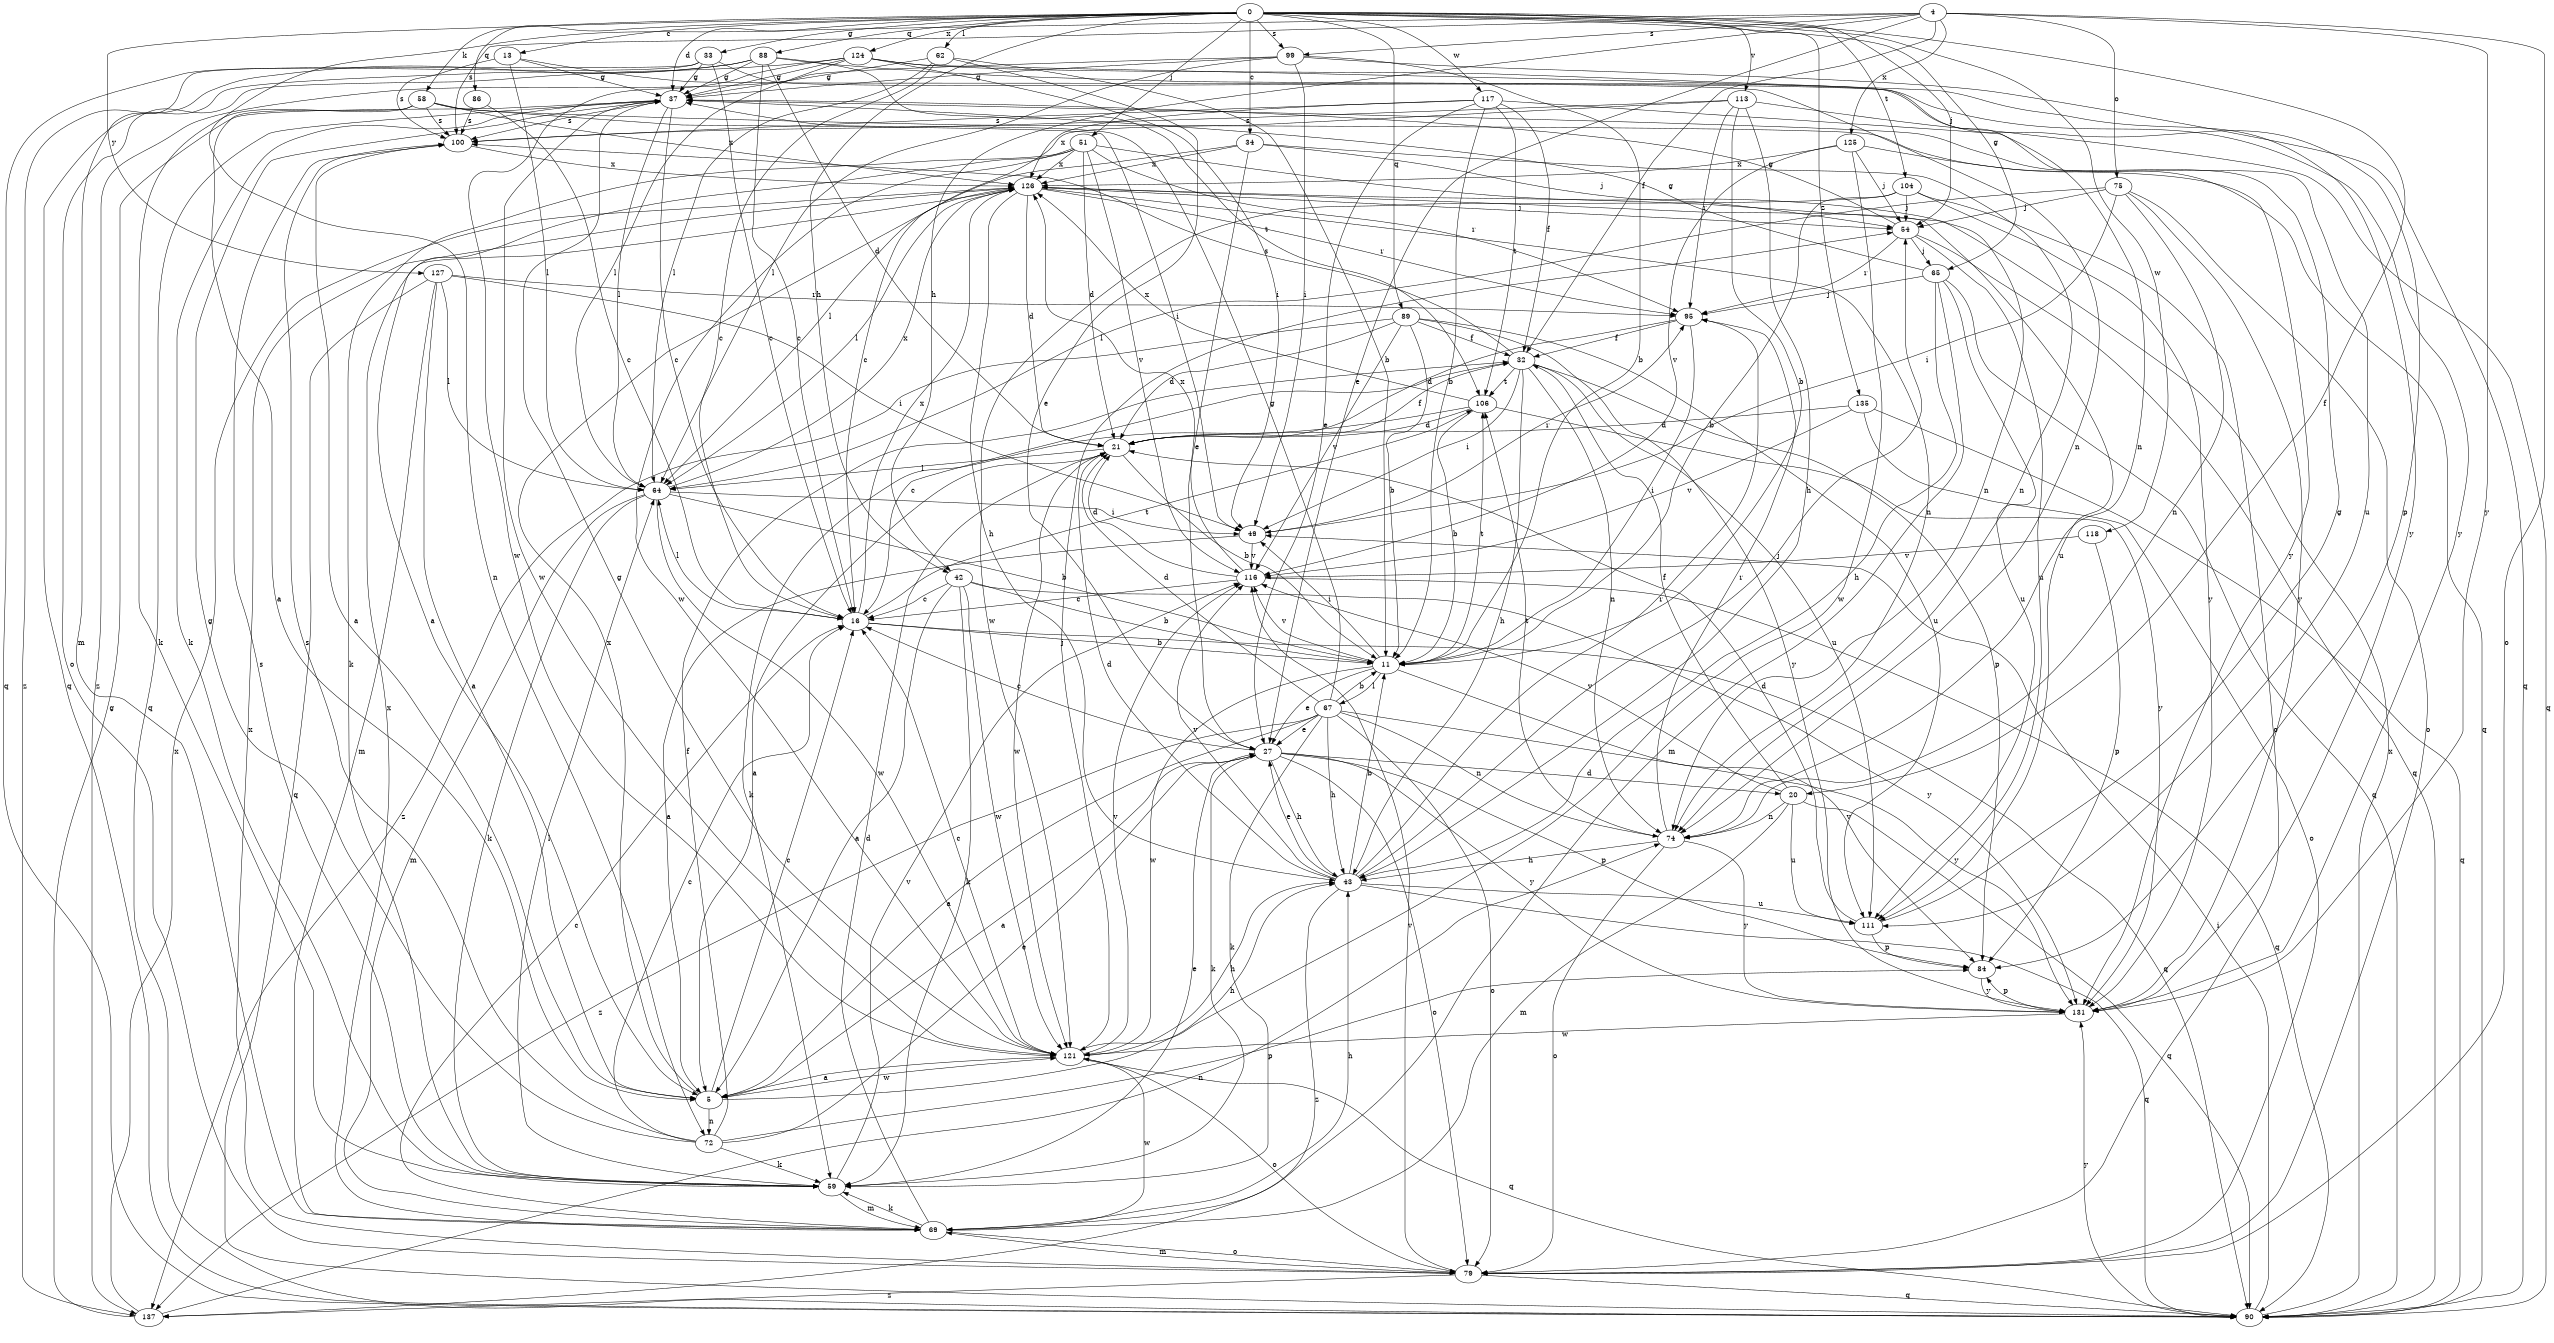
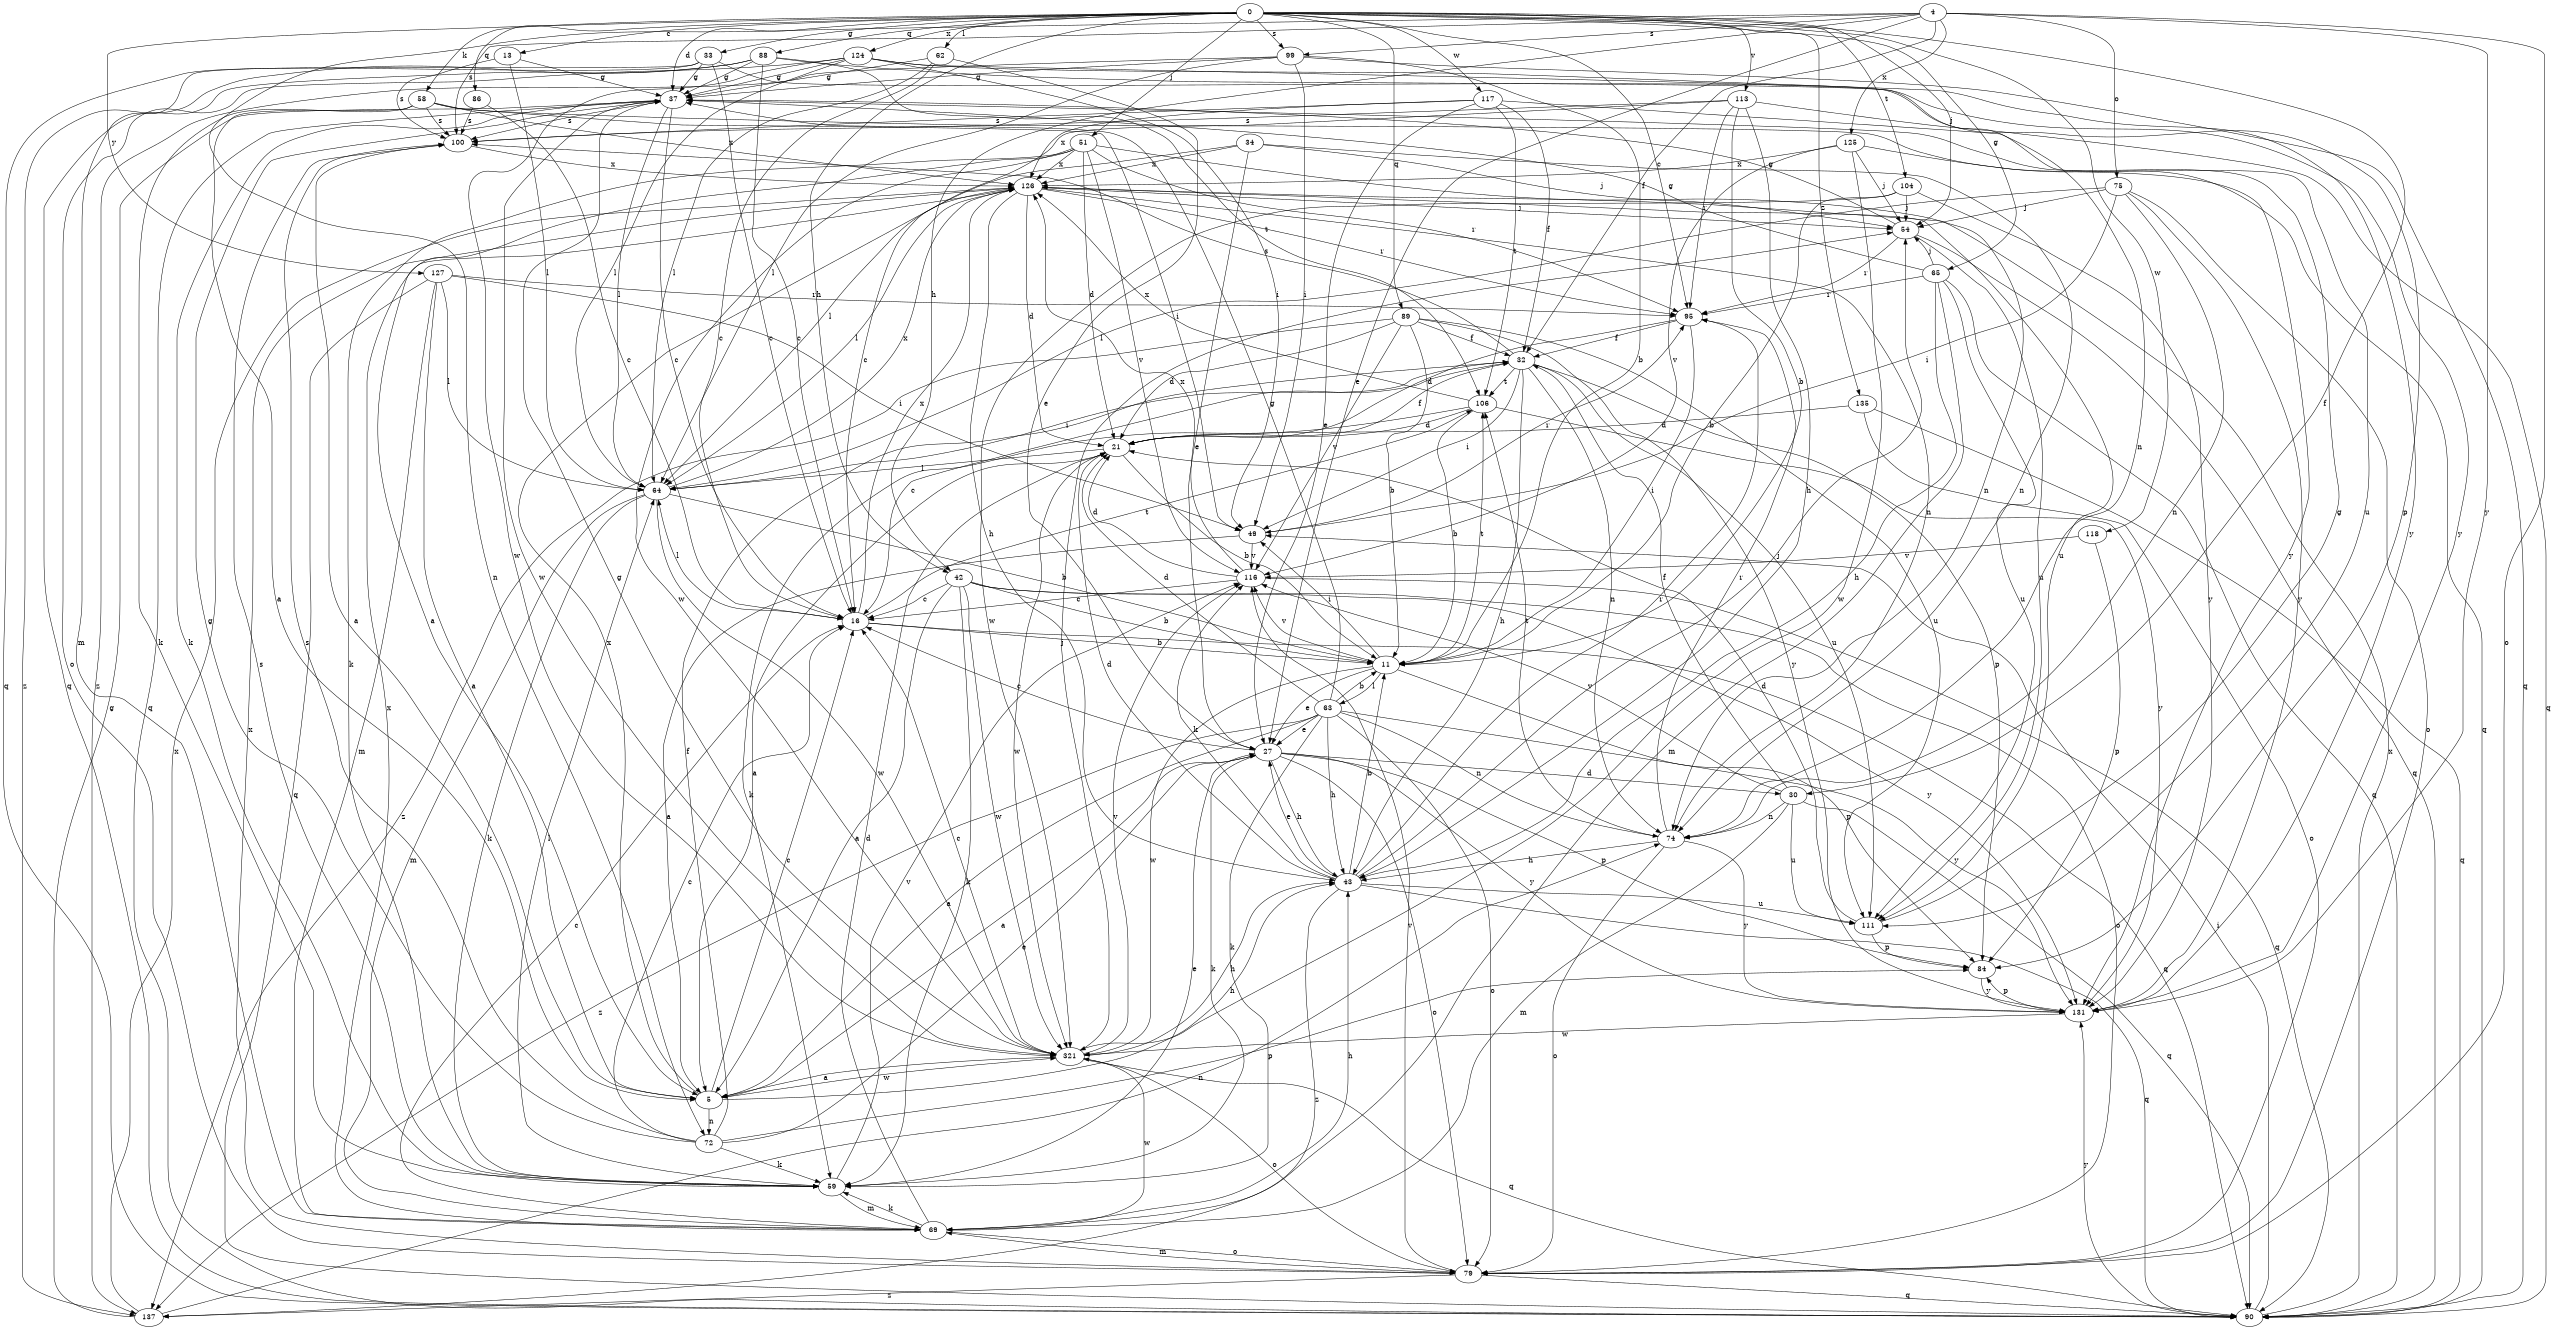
edge "0" -> "34": now "0" -> "95"
edge "13" -> "74": removed, label "n"
edge "62" -> "11": removed, label "b"
edge "54" -> "65": reversed
edge "88" -> "21": removed, label "d"
edge "65" -> "95": label "j" -> "r"
edge "117" -> "11": removed, label "b"
edge "64" -> "49": now "64" -> "32"
edge "135" -> "116": removed, label "v"
node "67": label "67" -> "63"
edge "43" -> "116": label "v" -> "k"
node "20": label "20" -> "30"
edge "11" -> "84": label "v" -> "p"
edge "104" -> "79": now "42" -> "79"
node "121": label "121" -> "321"
